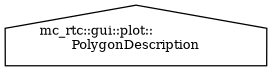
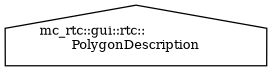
node "mc_rtc::gui::plot:: PolygonDescription": label "mc_rtc::gui::plot:: PolygonDescription" -> "mc_rtc::gui::rtc:: PolygonDescription"
